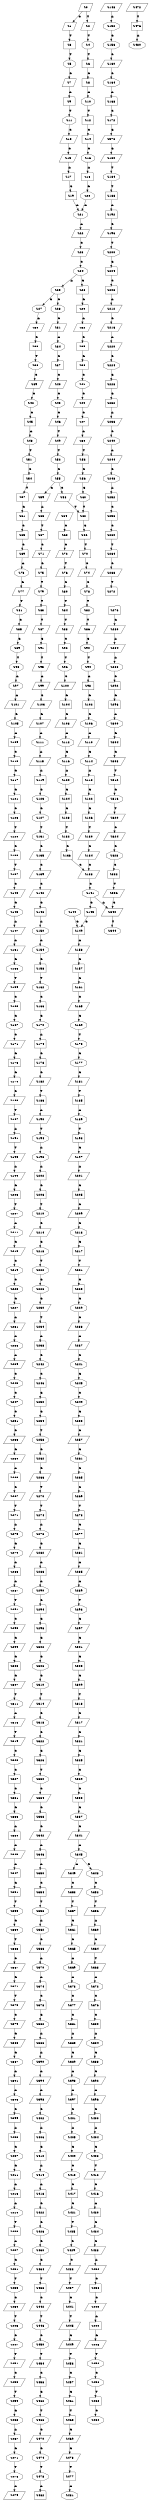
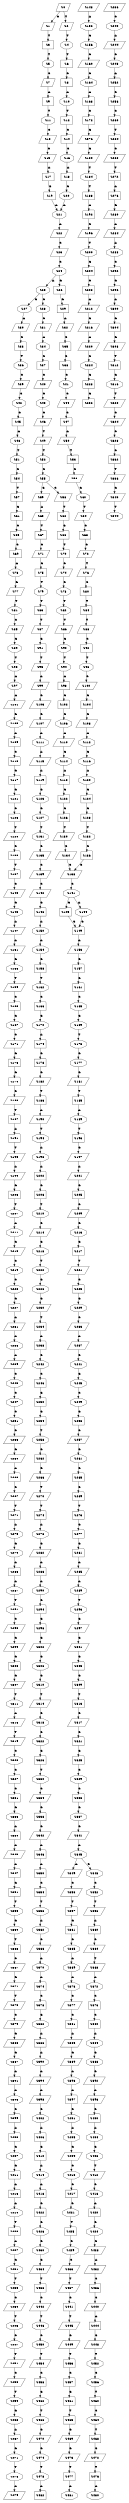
edge "S272" -> "S276": added, label "A"
edge "S232" -> "S236": removed, label "A"
edge "S60" -> "S62": now "S60" -> "S64"
edge "S141" -> "S340": now "S141" -> "S144"
node "S165": shape parallelogram -> octagon
node "S468": added
